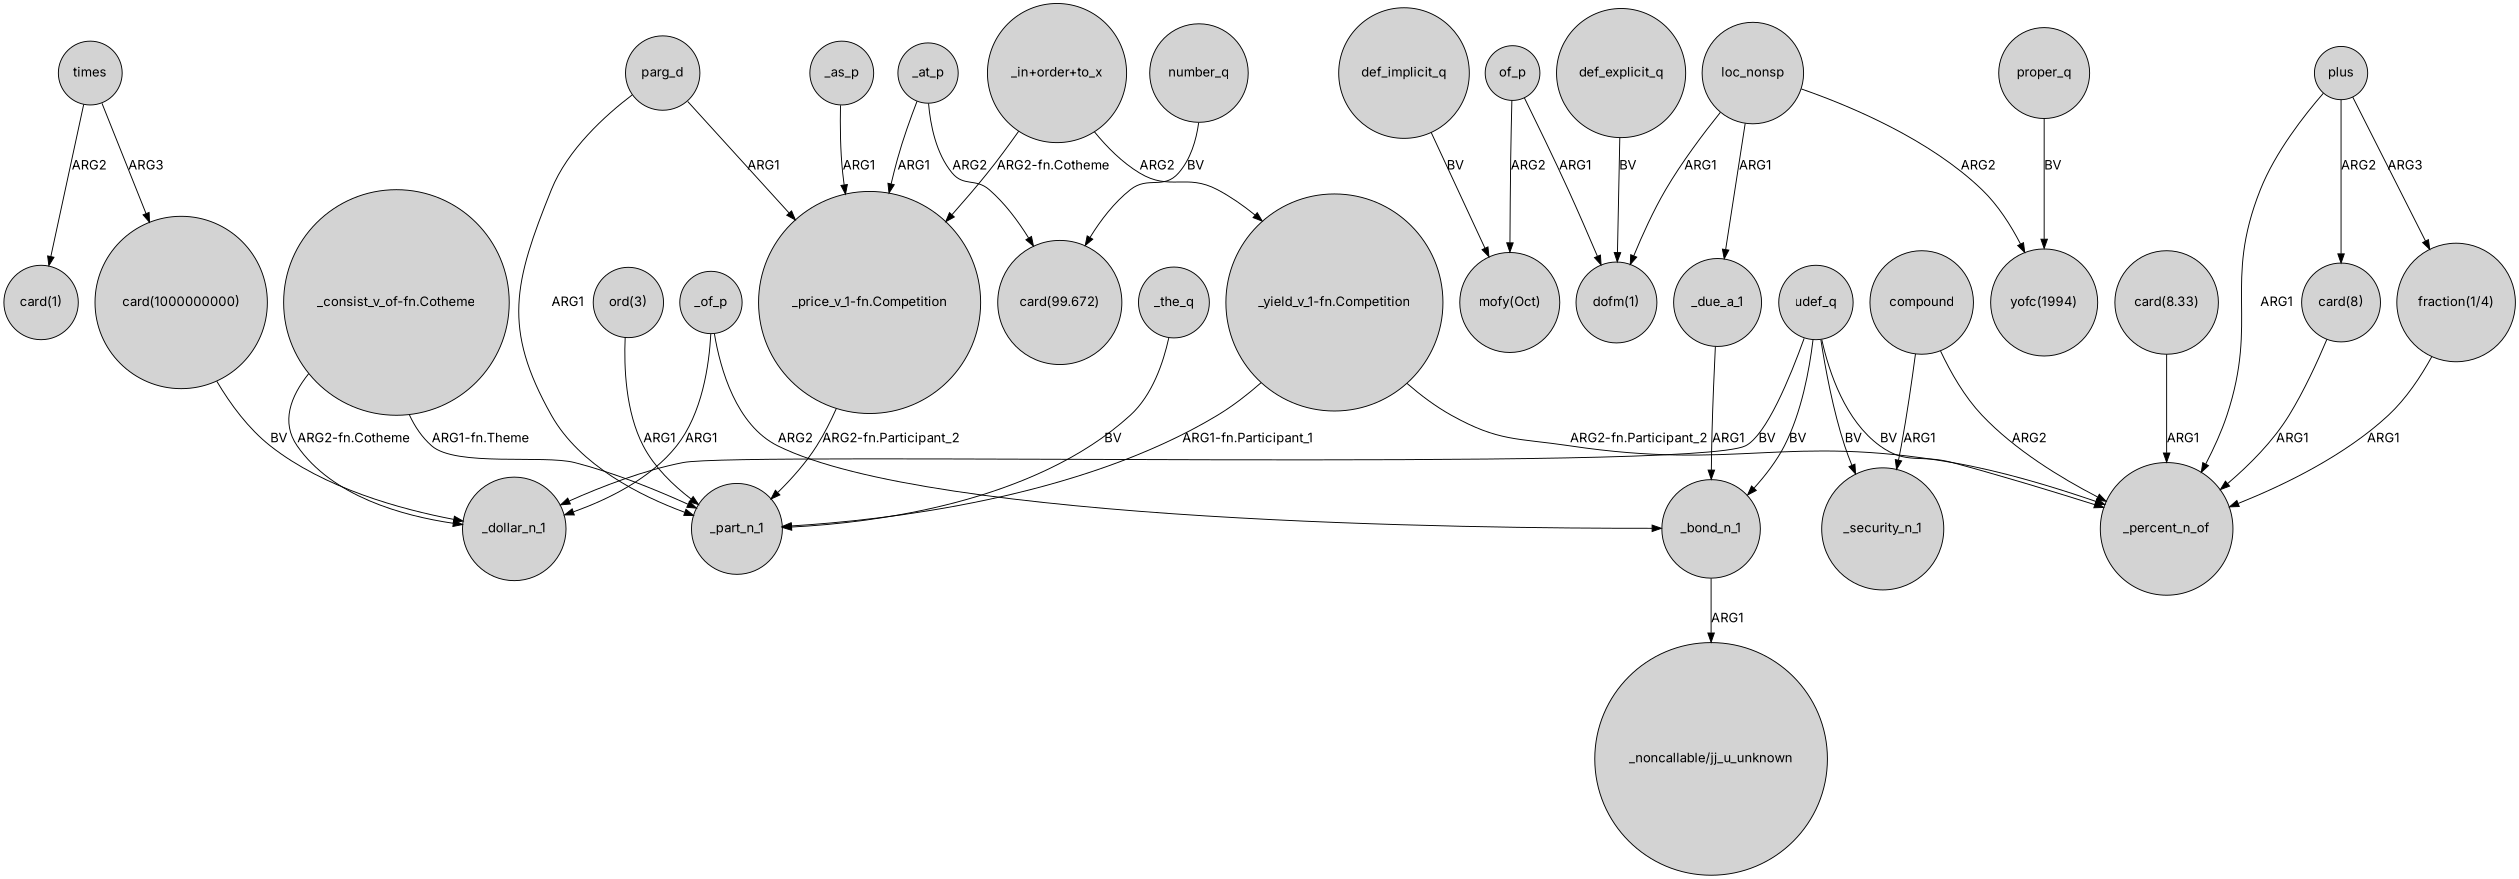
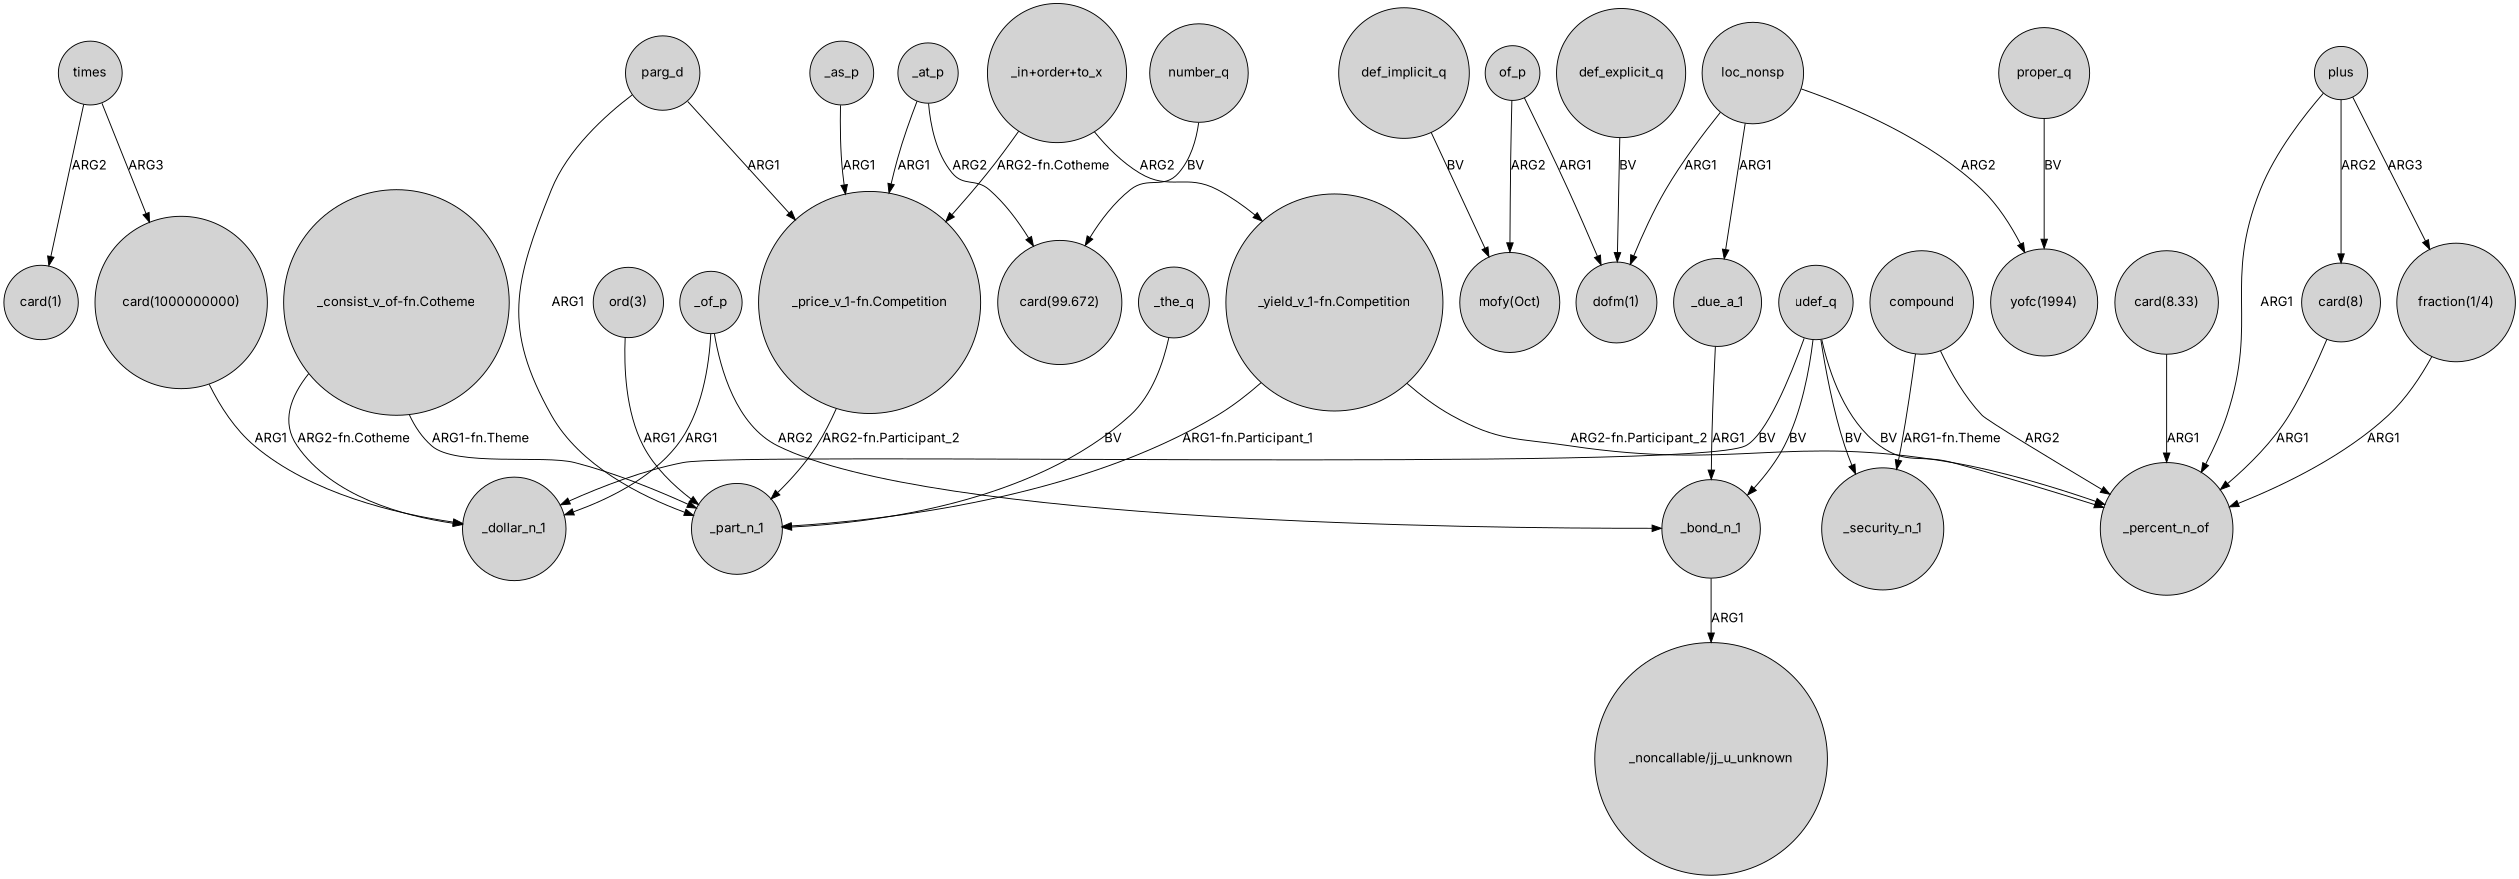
edge "card(1000000000)" -> "_dollar_n_1": label "BV" -> "ARG1"
edge "compound" -> "_security_n_1": label "ARG1" -> "ARG1-fn.Theme"
